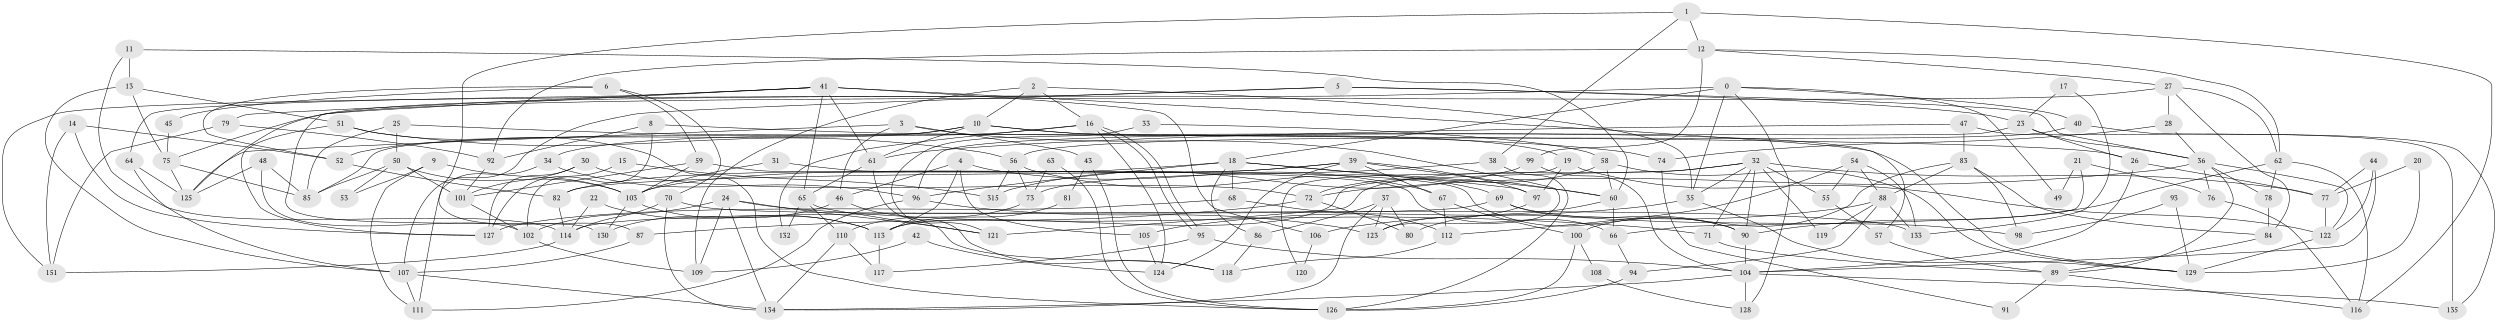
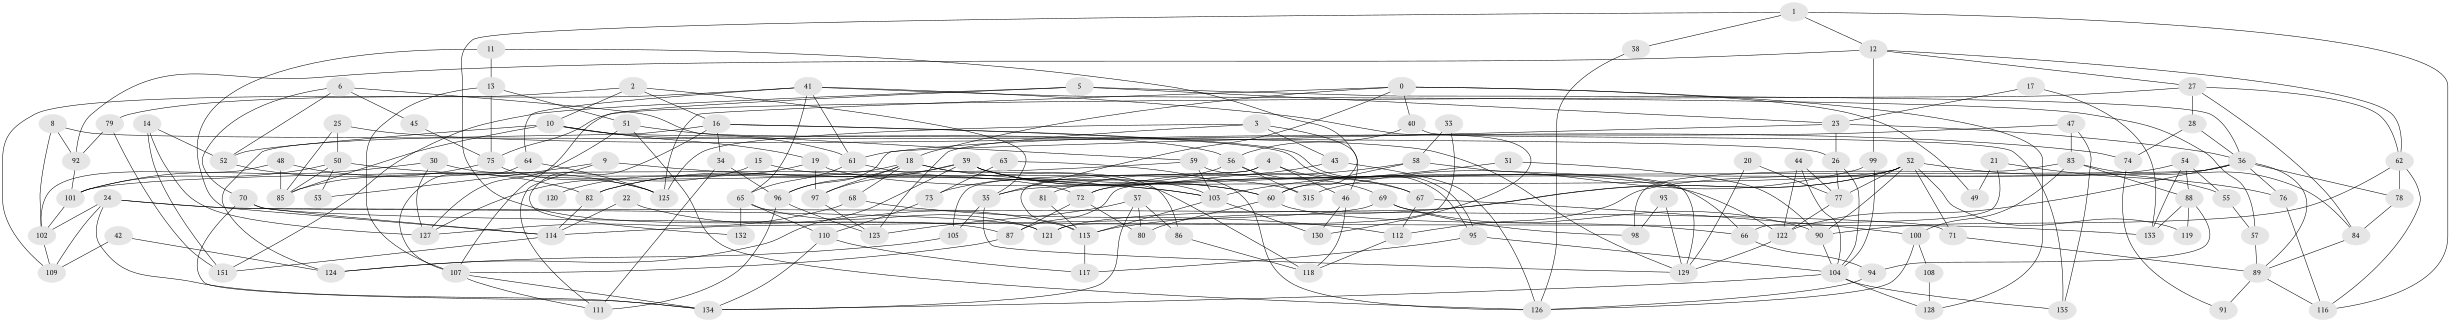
edge "38" -- "73": removed
edge "36" -- "87": added
node "106": removed
